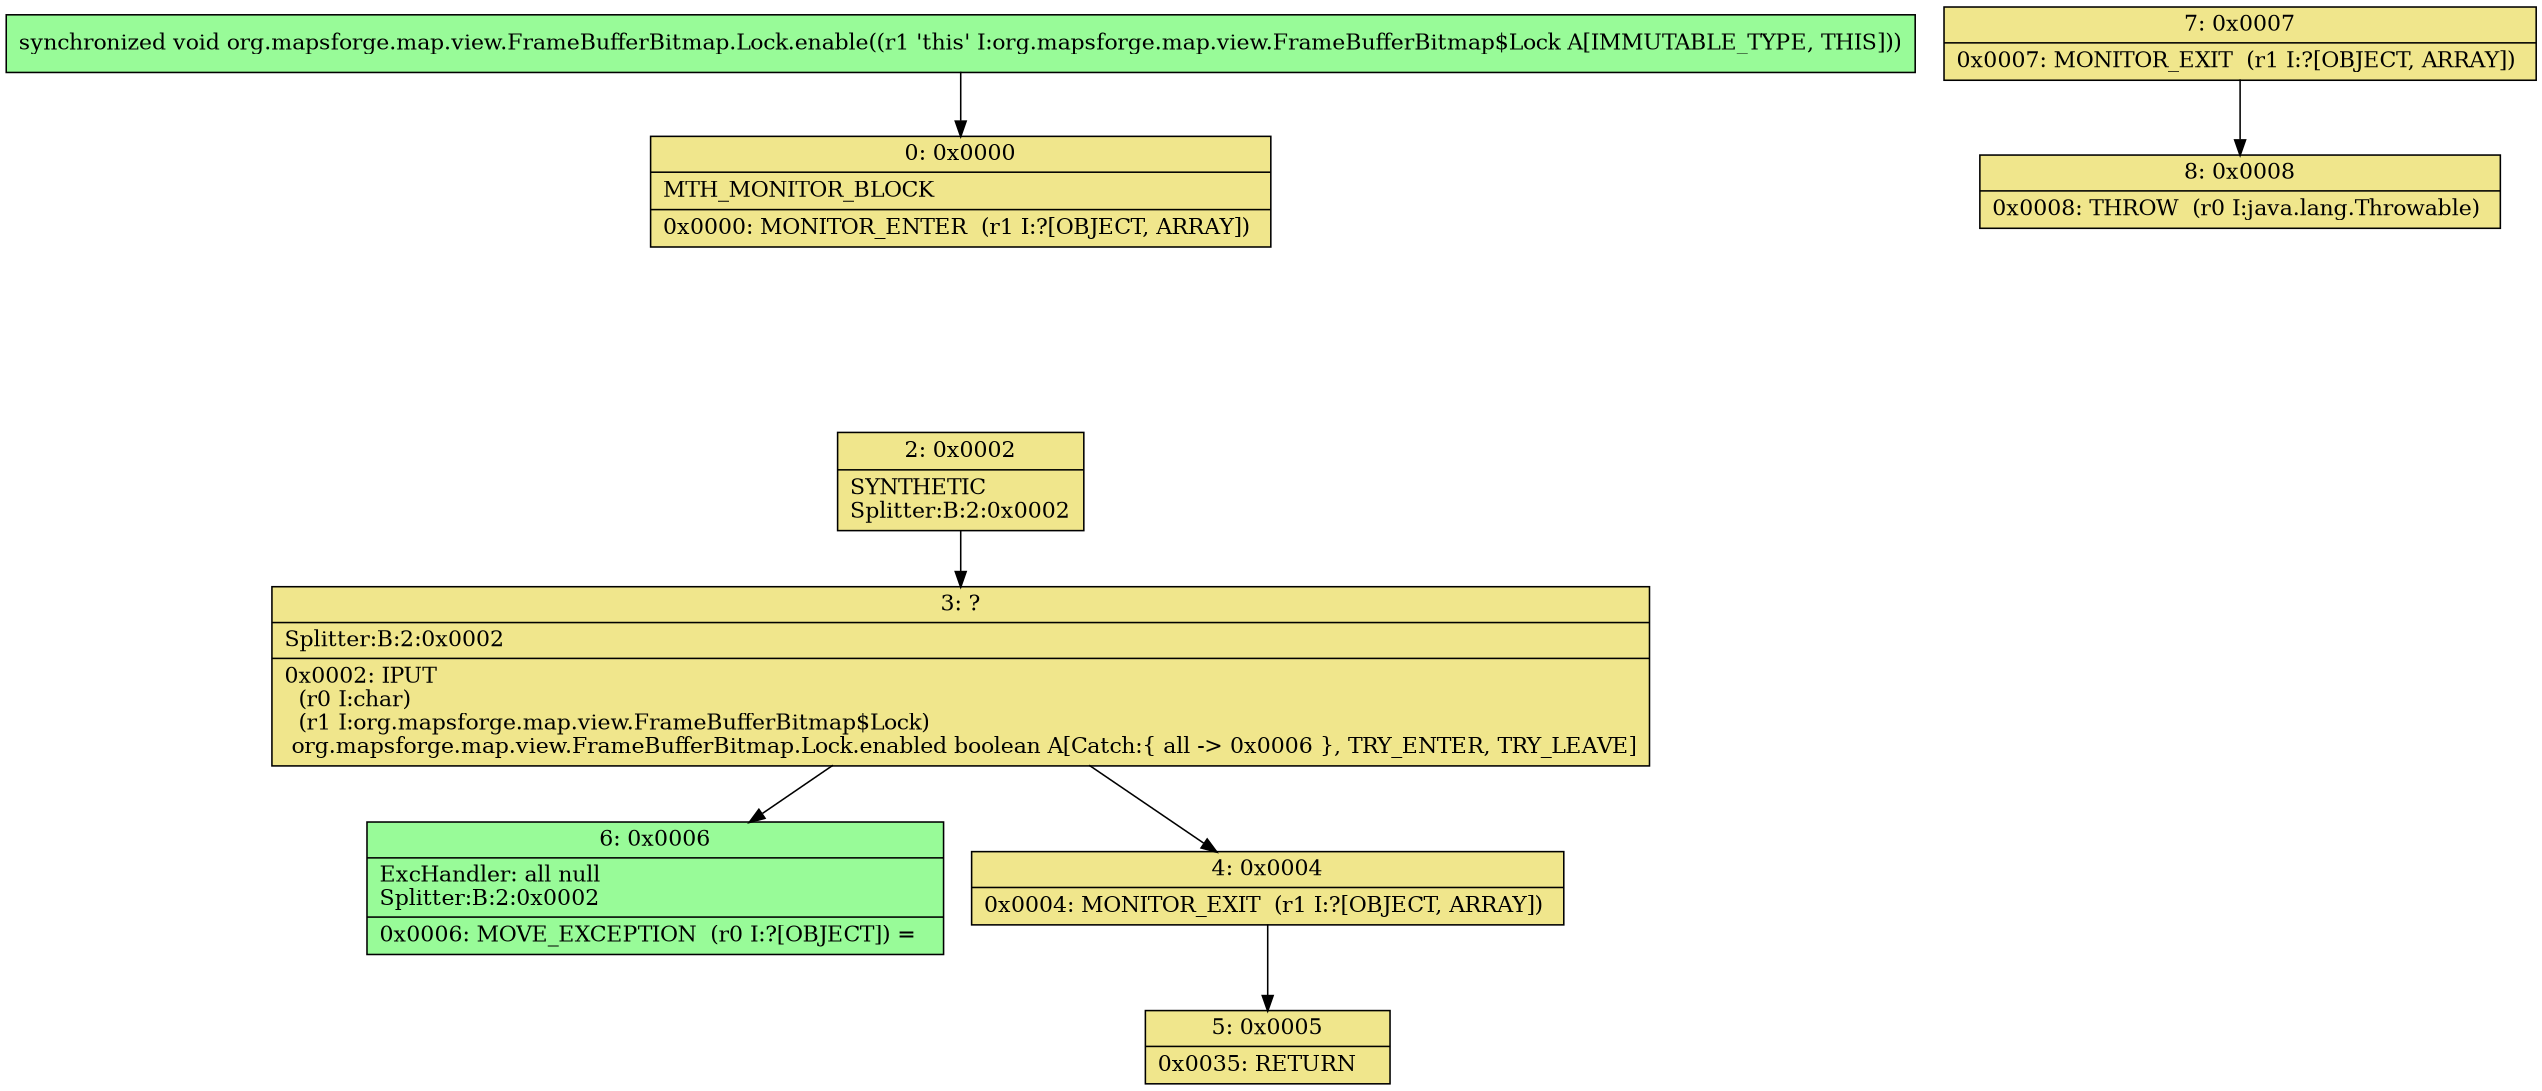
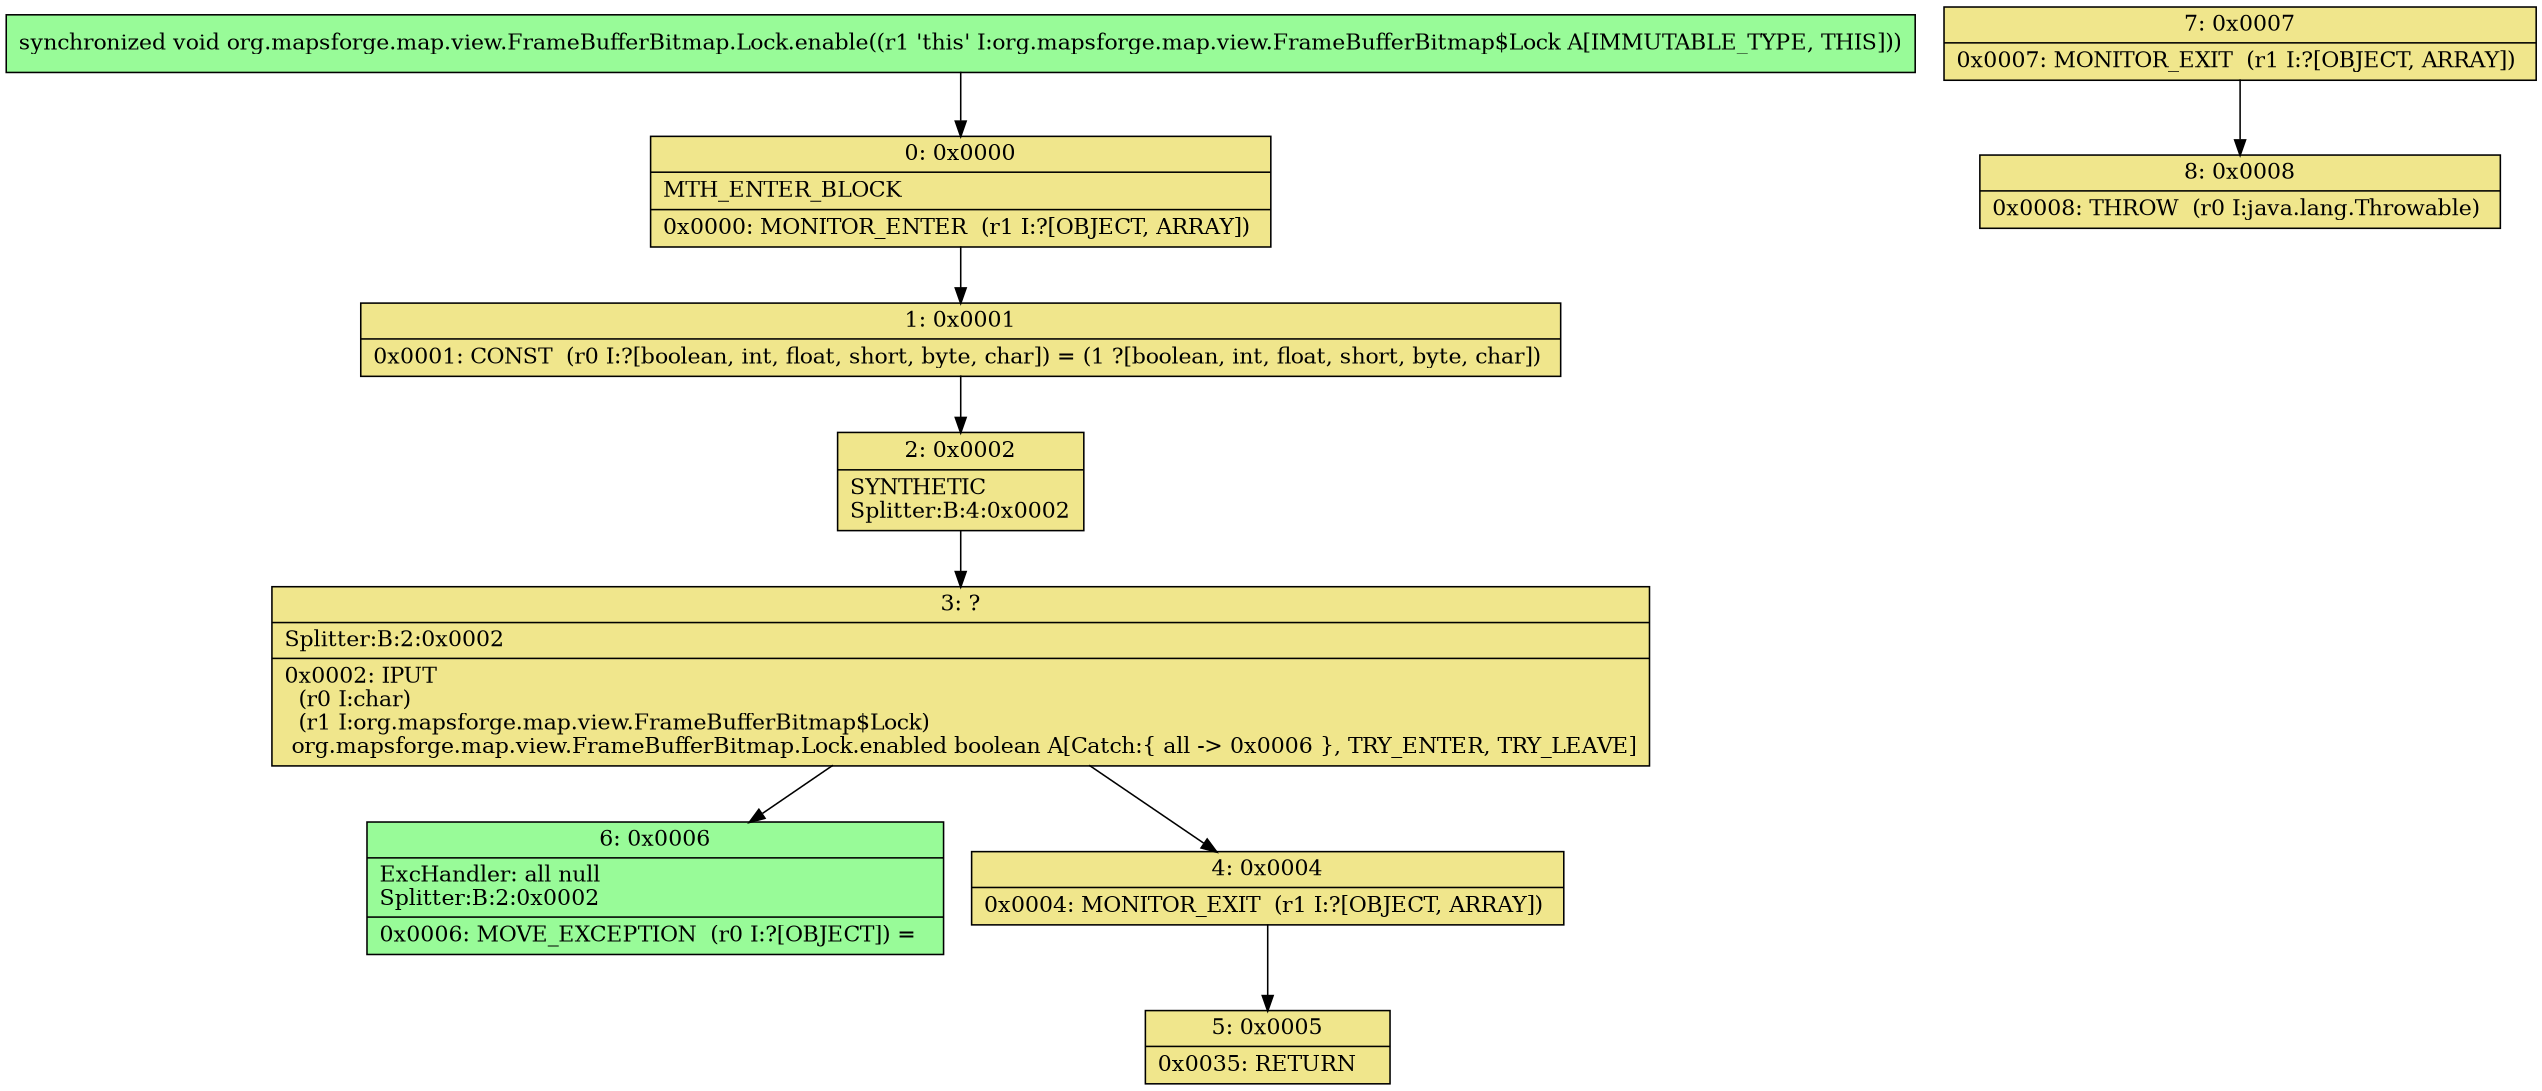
node "0: 0x0000": text "MTH_MONITOR_BLOCK" -> "MTH_ENTER_BLOCK"
node "1: 0x0001": added
node "2: 0x0002": text "Splitter:B:2:0x0002" -> "Splitter:B:4:0x0002"
